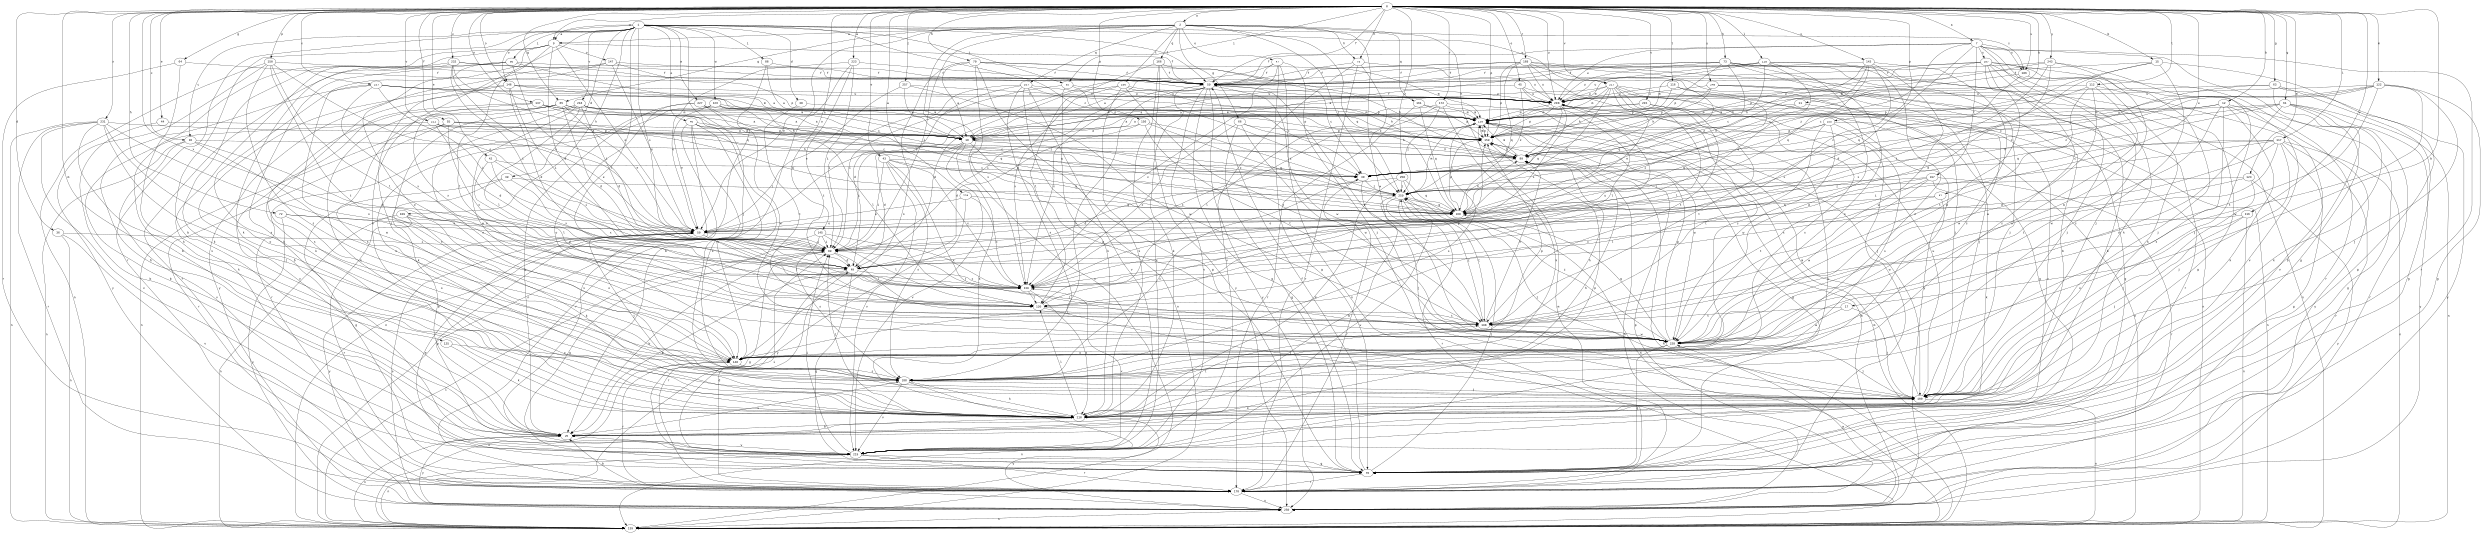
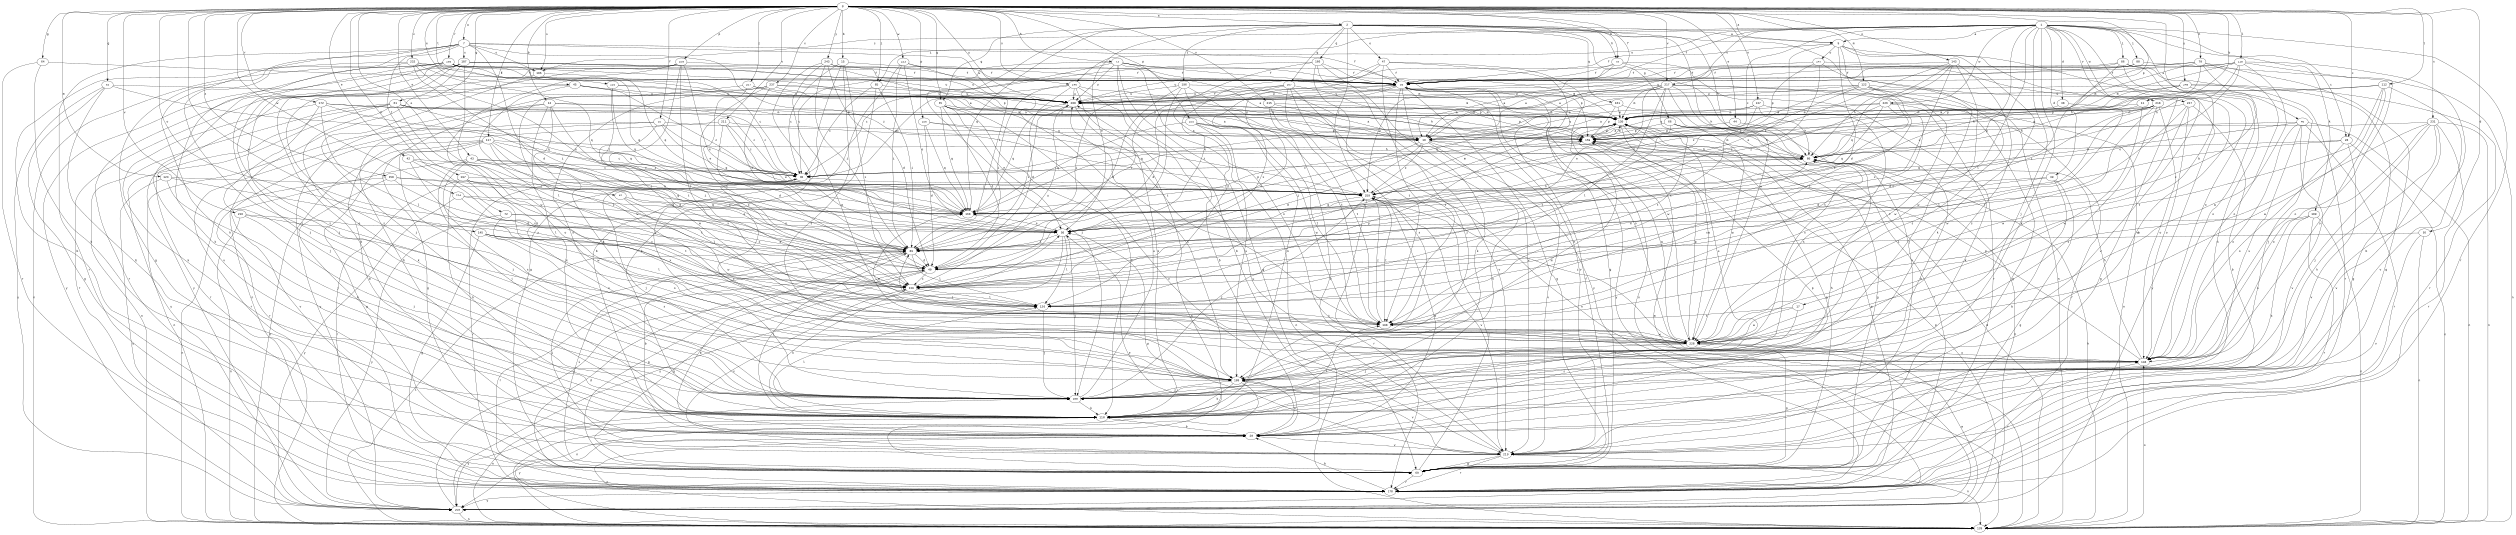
edge "156" -> "198": now "166" -> "198"
node "125": removed
